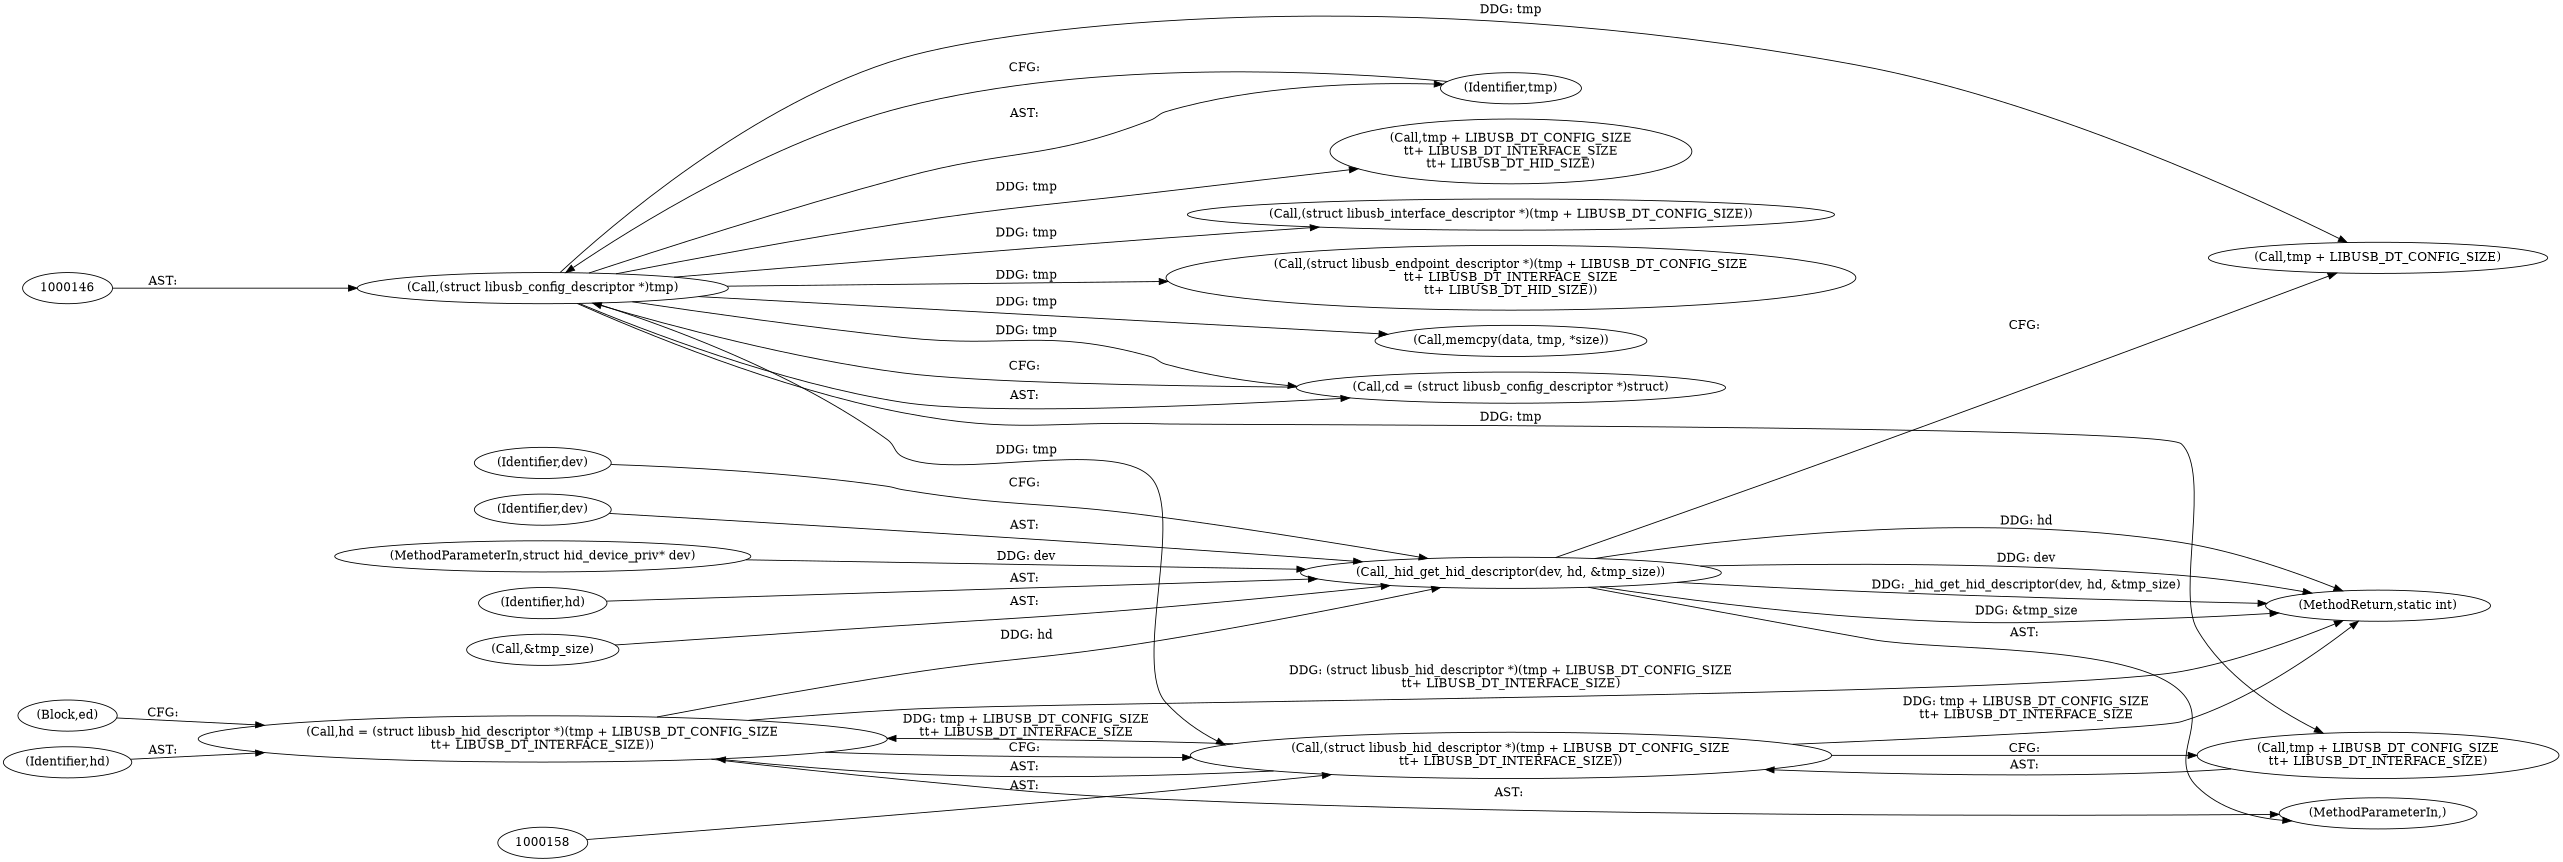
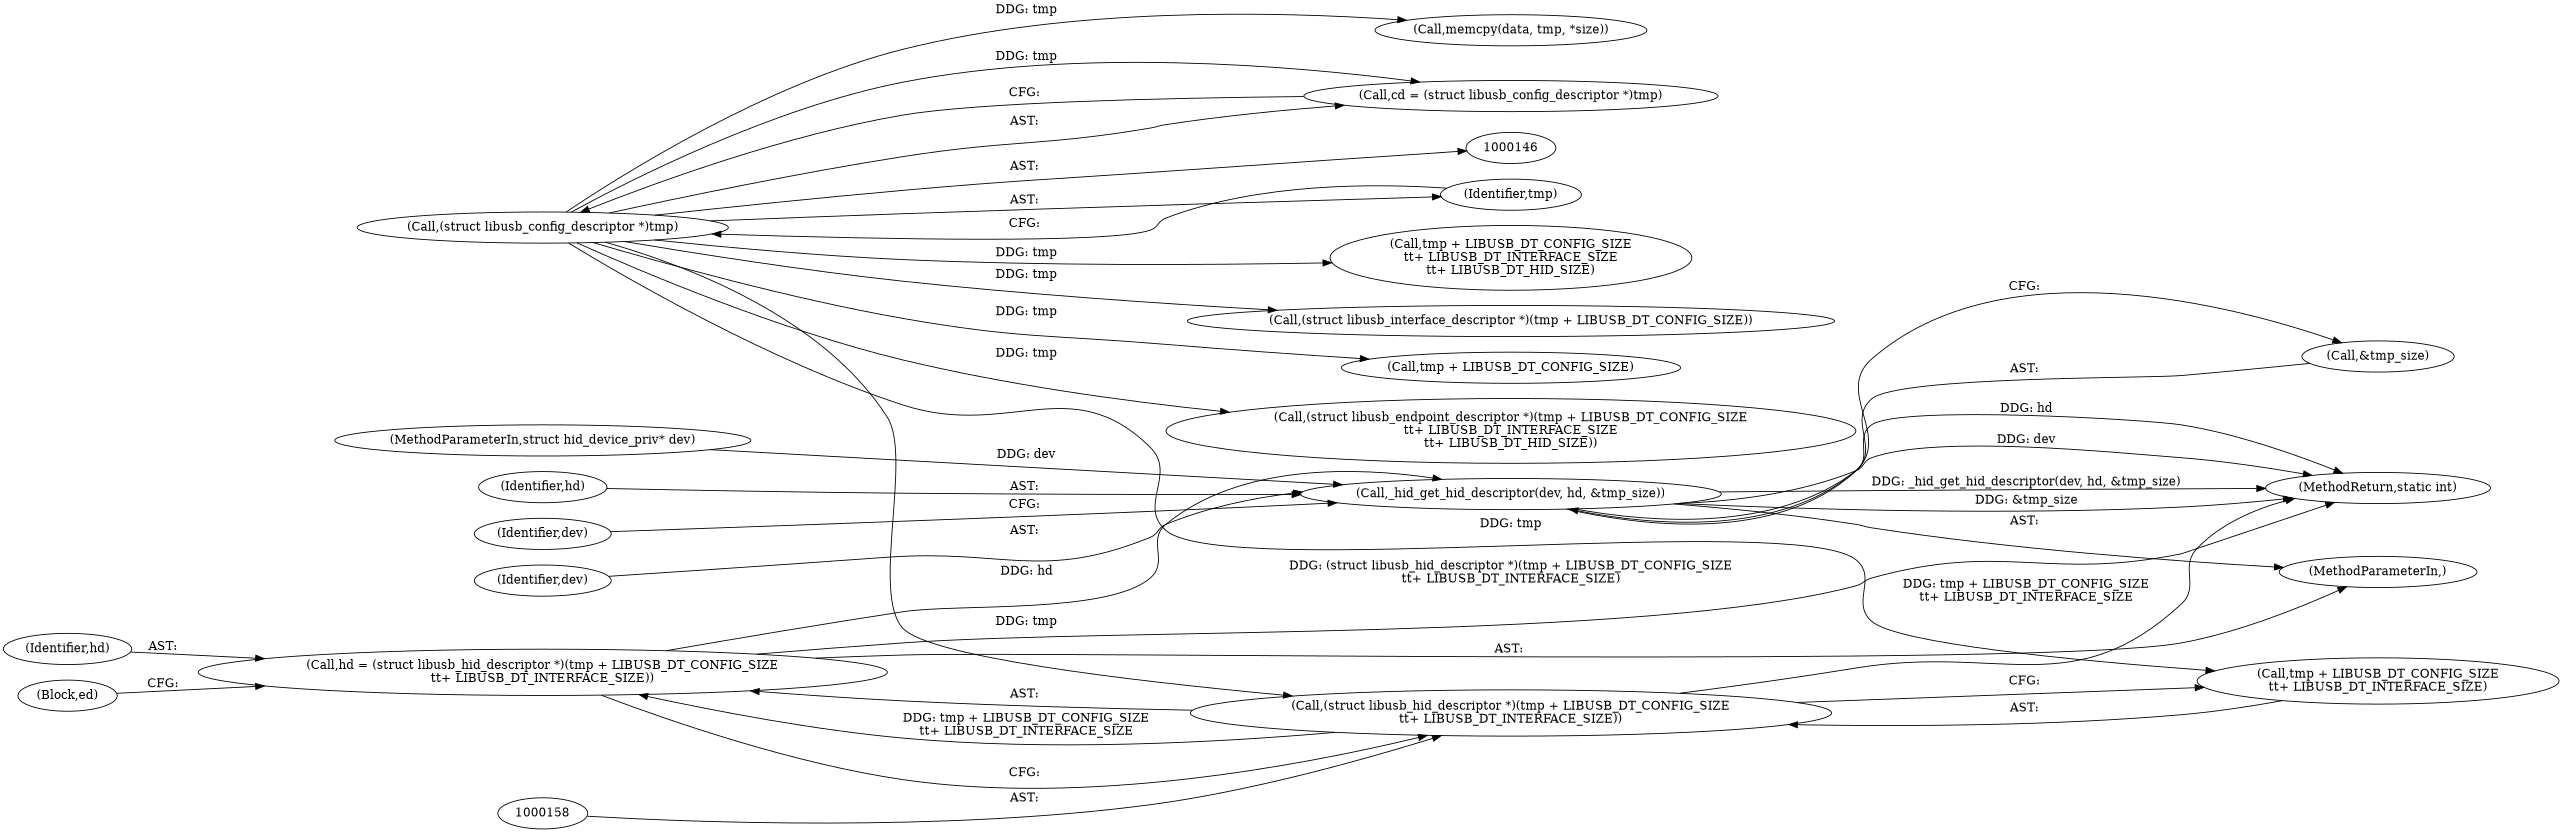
edge "1000146" -> "(Call,(struct libusb_config_descriptor *)tmp)": reversed
node "(Call,cd = (struct libusb_config_descriptor *)struct)": label "(Call,cd = (struct libusb_config_descriptor *)struct)" -> "(Call,cd = (struct libusb_config_descriptor *)tmp)"
edge "(Call,_hid_get_hid_descriptor(dev, hd, &tmp_size))" -> "(Call,tmp + LIBUSB_DT_CONFIG_SIZE)": now "(Call,_hid_get_hid_descriptor(dev, hd, &tmp_size))" -> "(Call,&tmp_size)"
